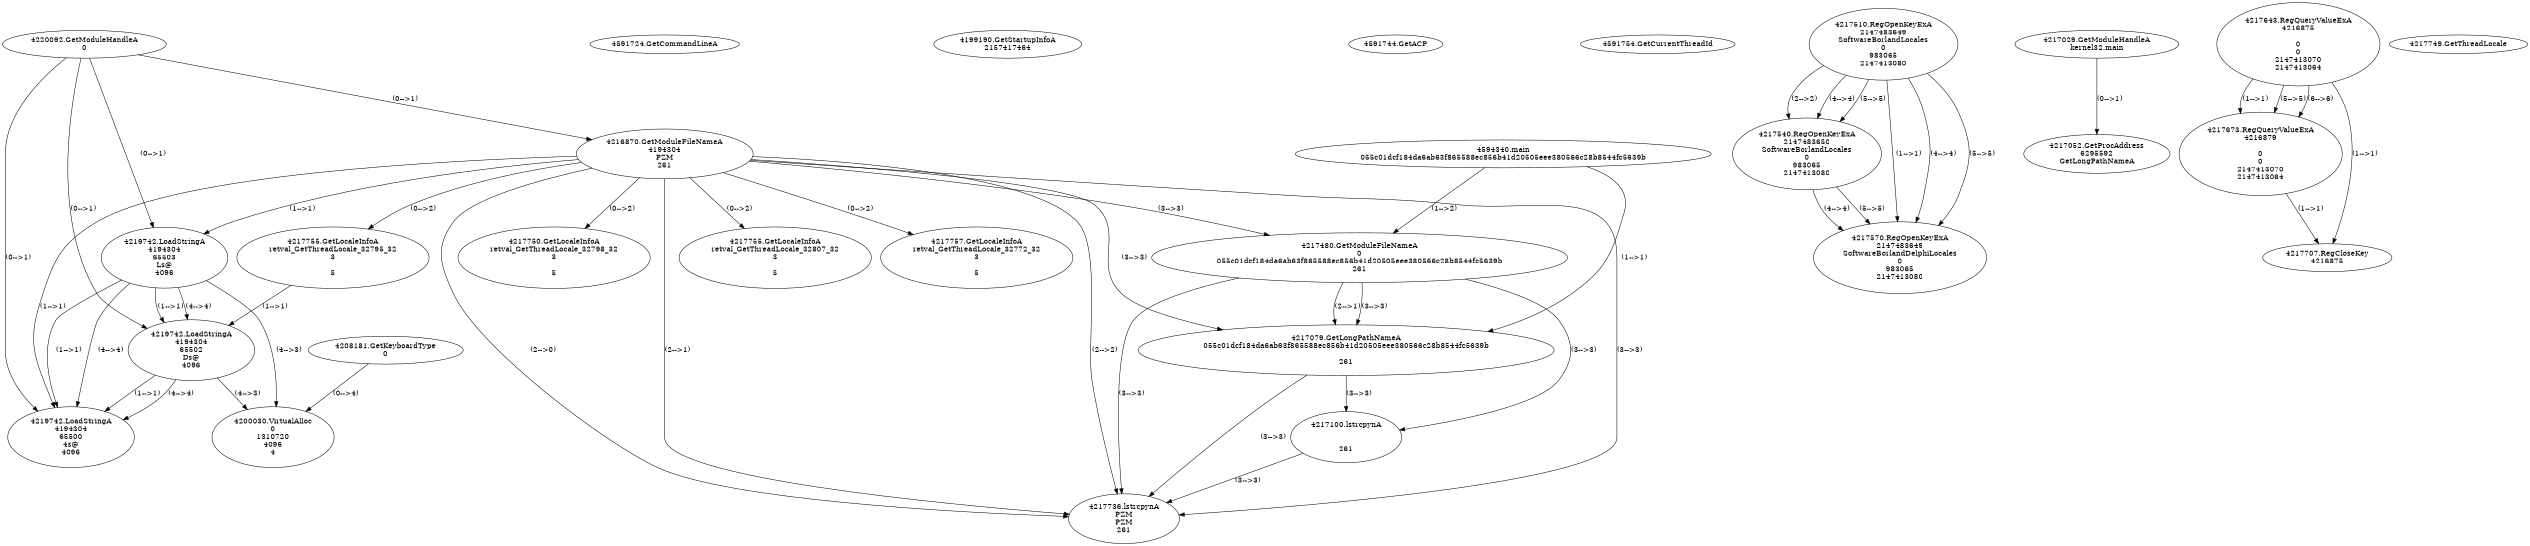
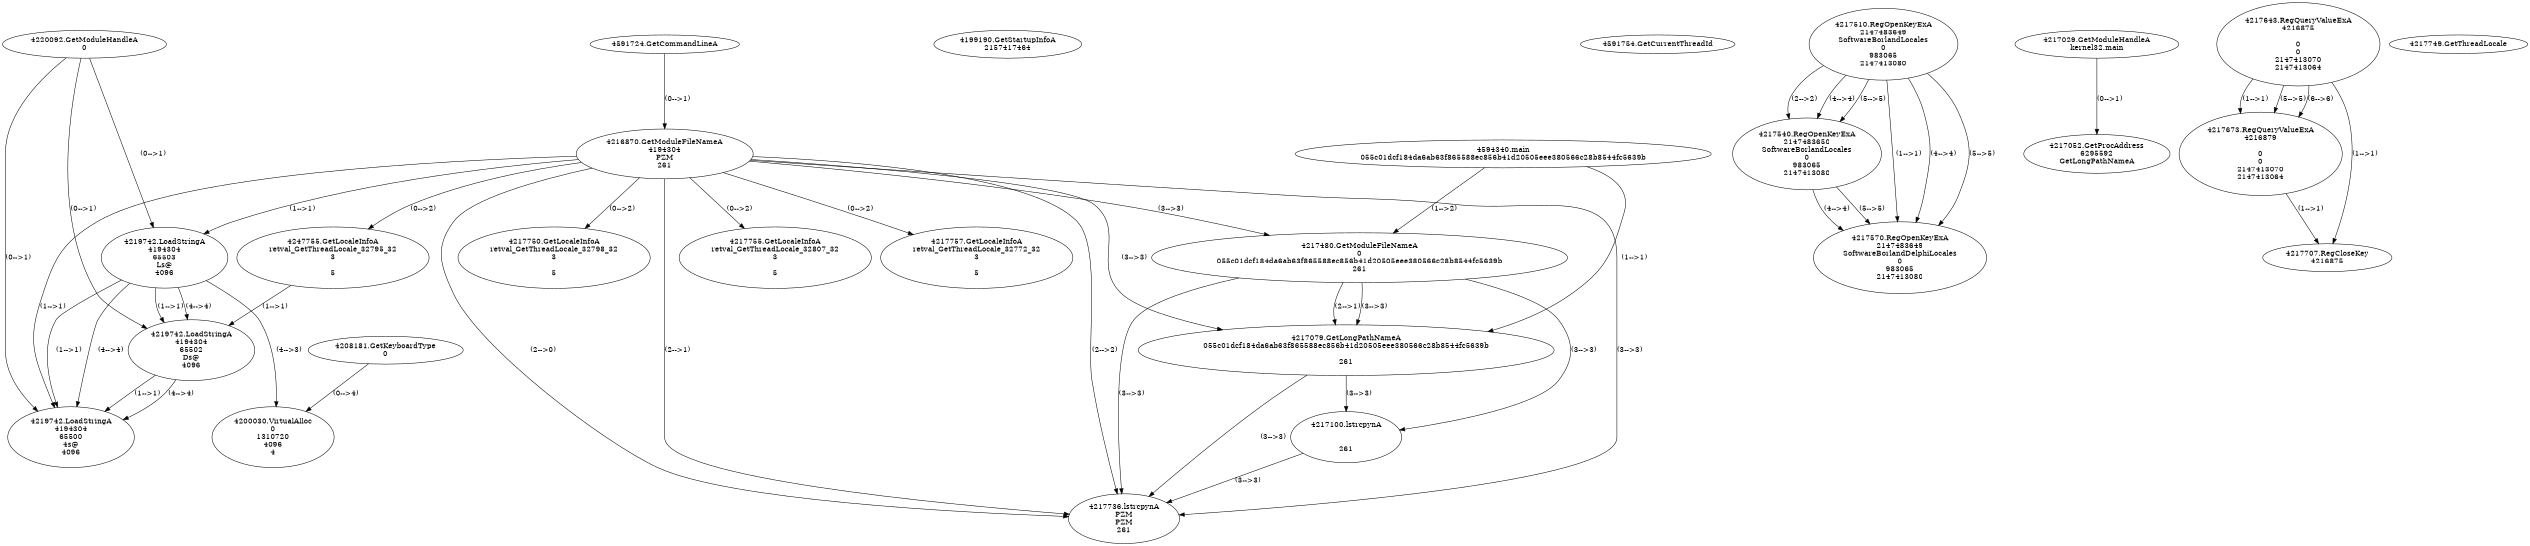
node "4591744.GetACP": removed
edge "4220092.GetModuleHandleA 0" -> "4216870.GetModuleFileNameA 4194304 PZM 261": now "4591724.GetCommandLineA" -> "4216870.GetModuleFileNameA 4194304 PZM 261"
node "4217755.GetLocaleInfoA retval_GetThreadLocale_32795_32 3 5": label "4217755.GetLocaleInfoA retval_GetThreadLocale_32795_32 3 5" -> "4247755.GetLocaleInfoA retval_GetThreadLocale_32795_32 3 5"
edge "4219742.LoadStringA 4194304 65502 Ds@ 4096" -> "4200030.VirtualAlloc 0 1310720 4096 4": removed, label "(4-->3)"
